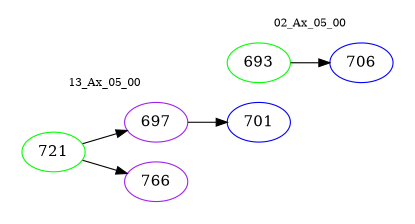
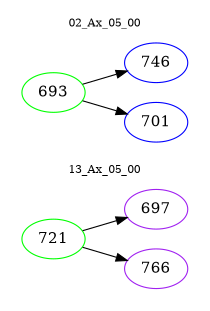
node "706": label "706" -> "746"
edge "697" -> "701": now "693" -> "701"
